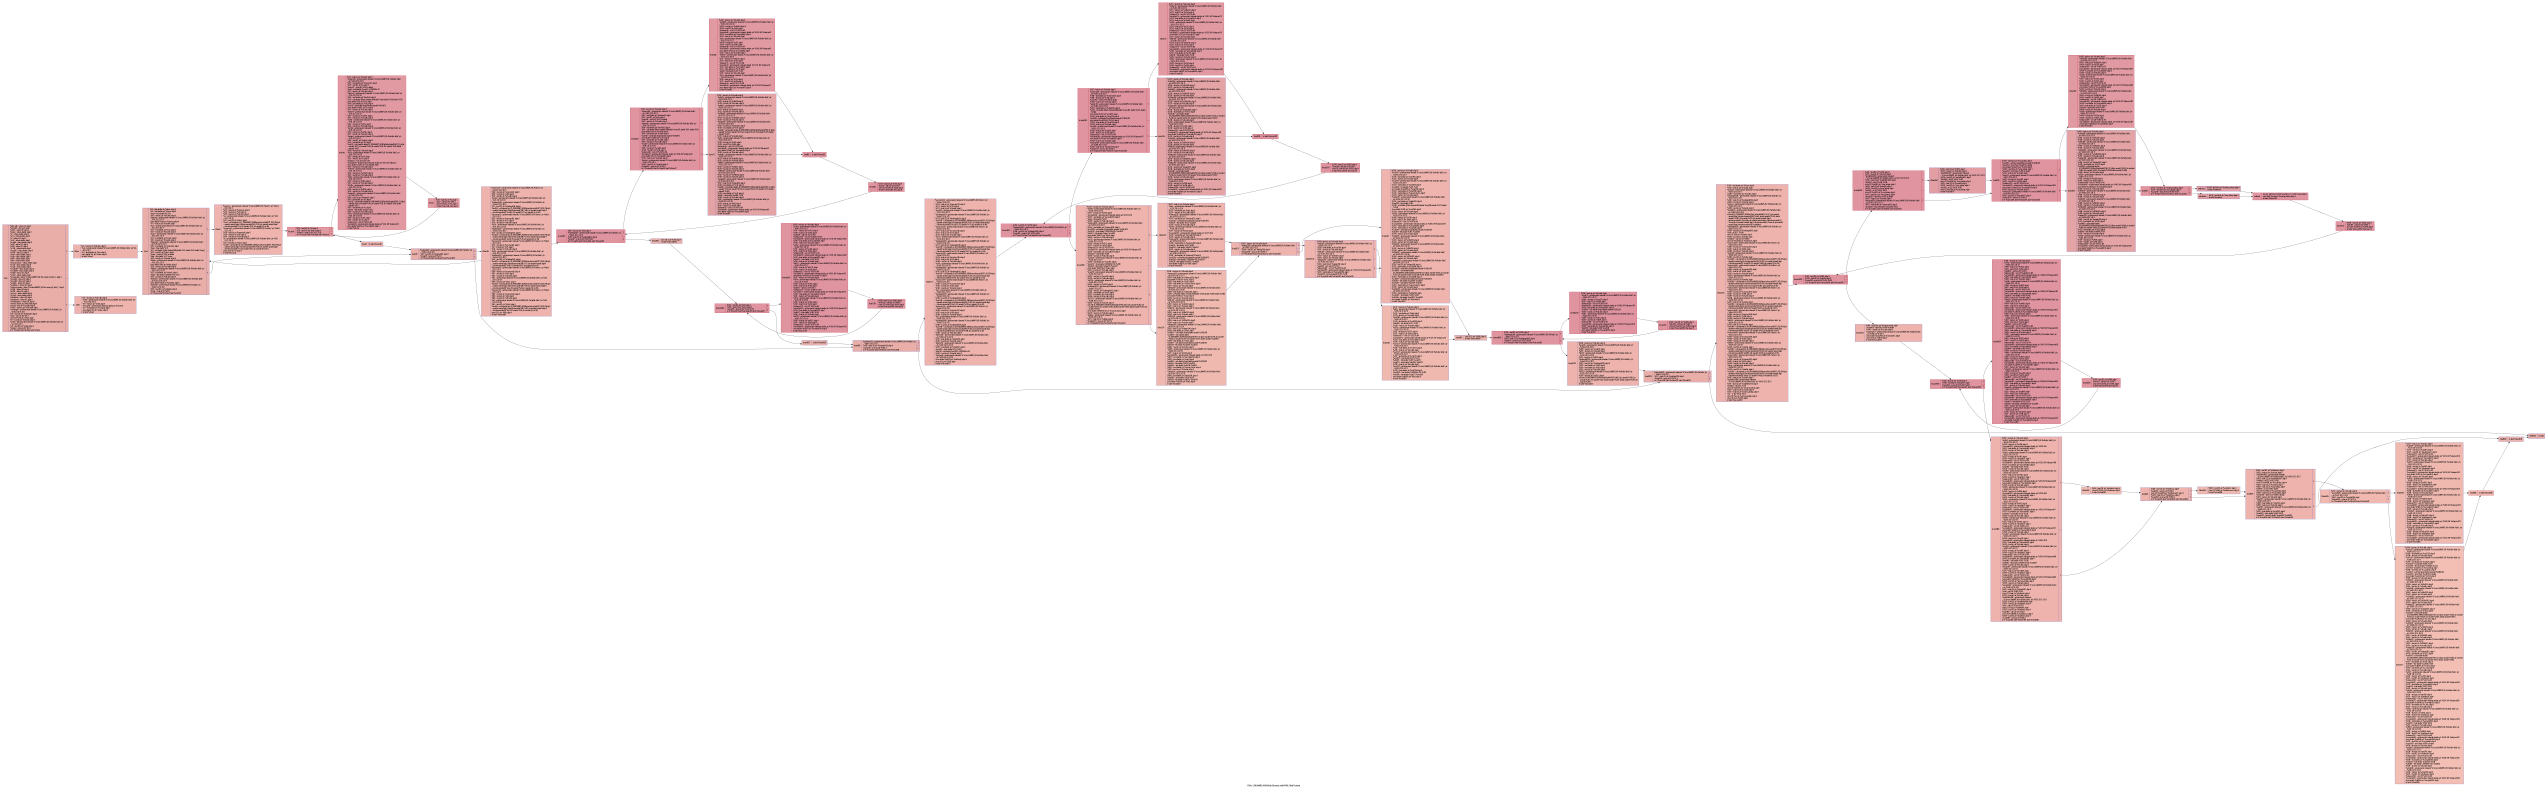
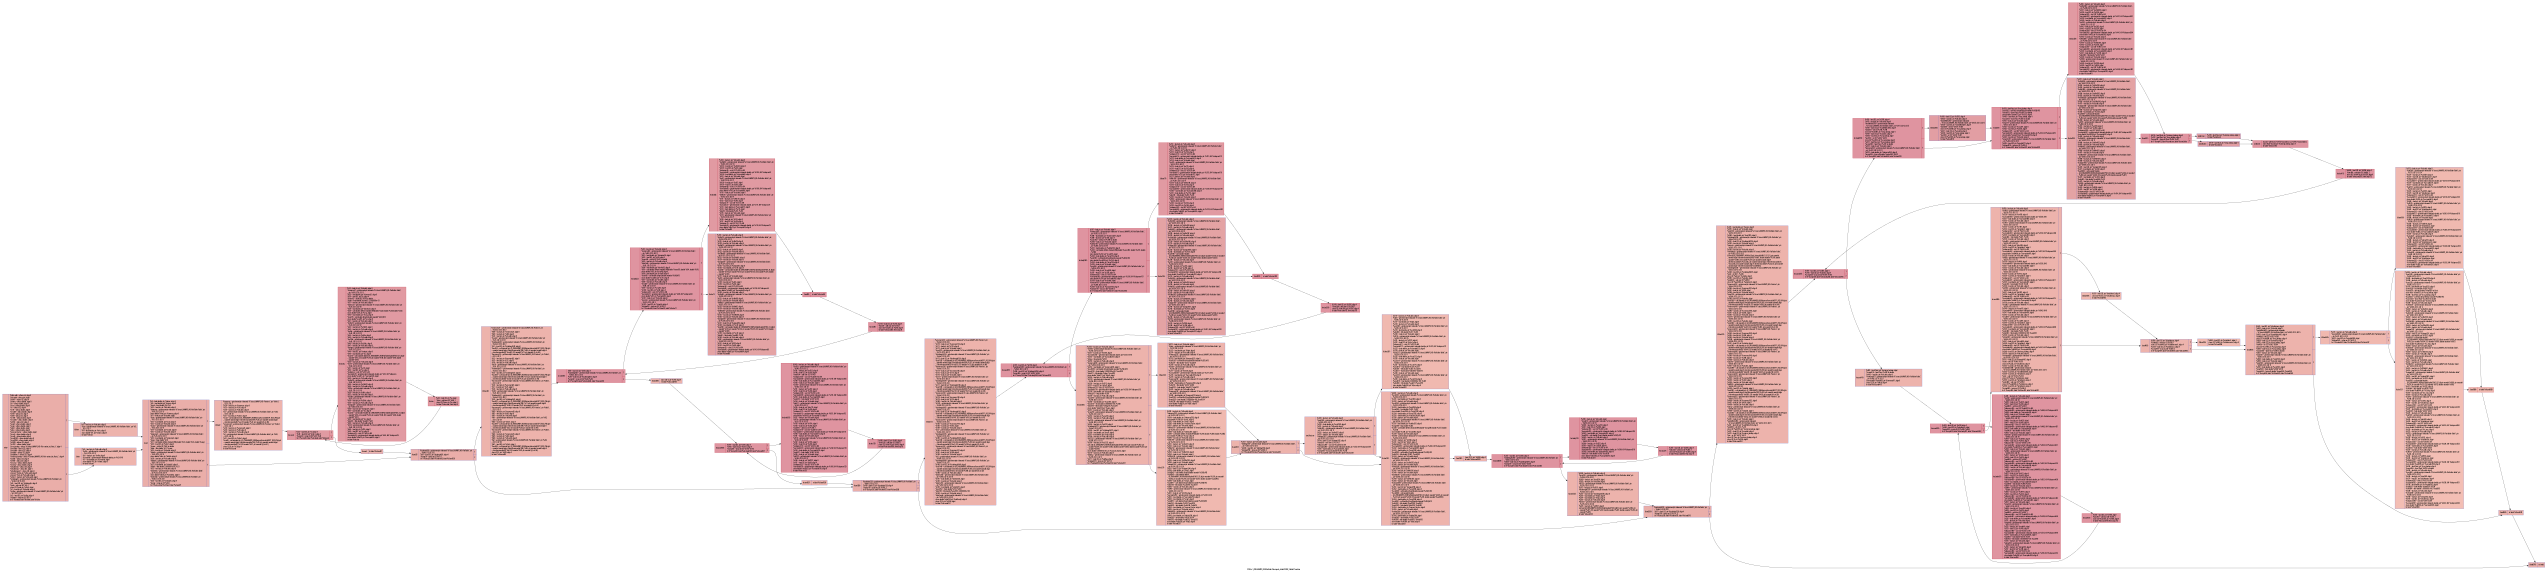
edge "if.then30:" -> "if.end:": now "if.else:" -> "if.end:"
